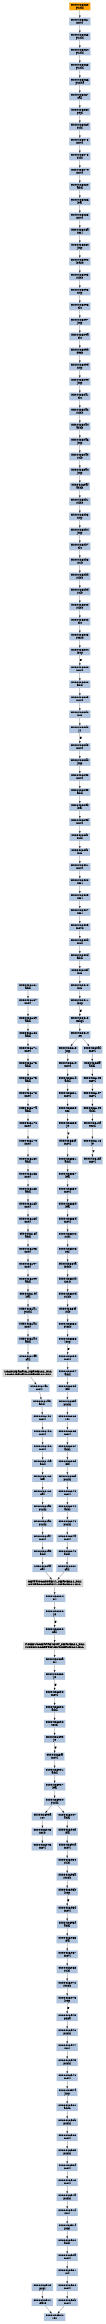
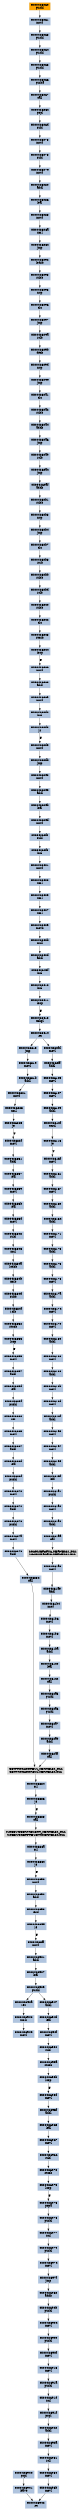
node "0x0042609a clc": label "0x0042609a clc" -> "0x0042609a rolb"
edge "0x0042615f movl" -> "0x00426161 addl": added
